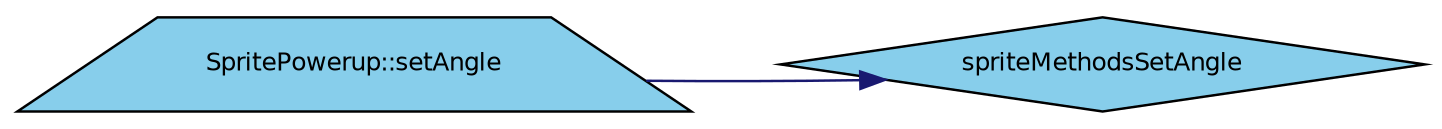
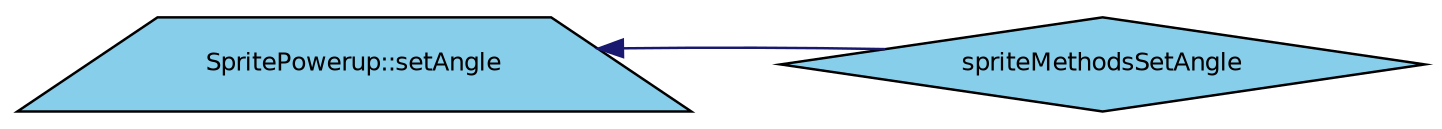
edge "SpritePowerup::setAngle" -> "spriteMethodsSetAngle": reversed
